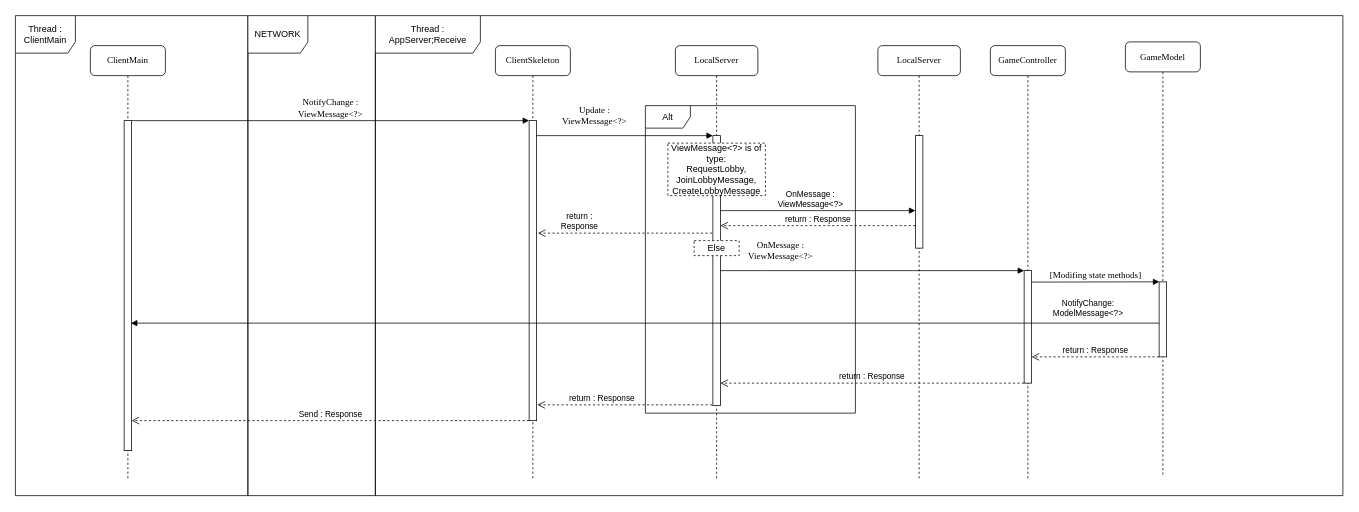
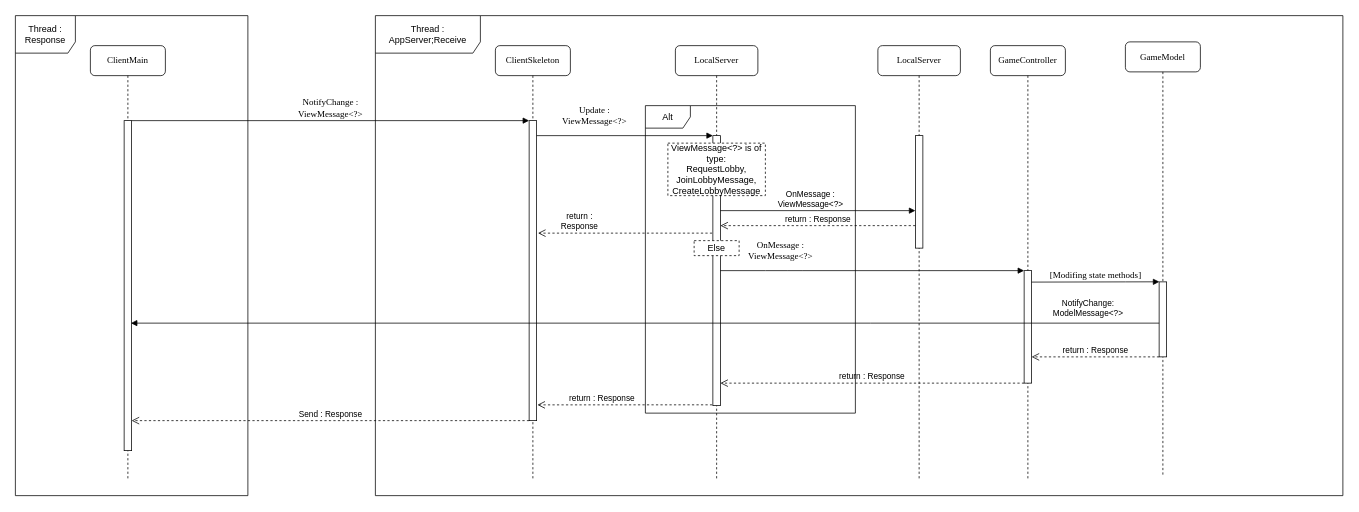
node "Thread : ClientMain": label "Thread : ClientMain" -> "Thread : Response"
node "NETWORK": removed
